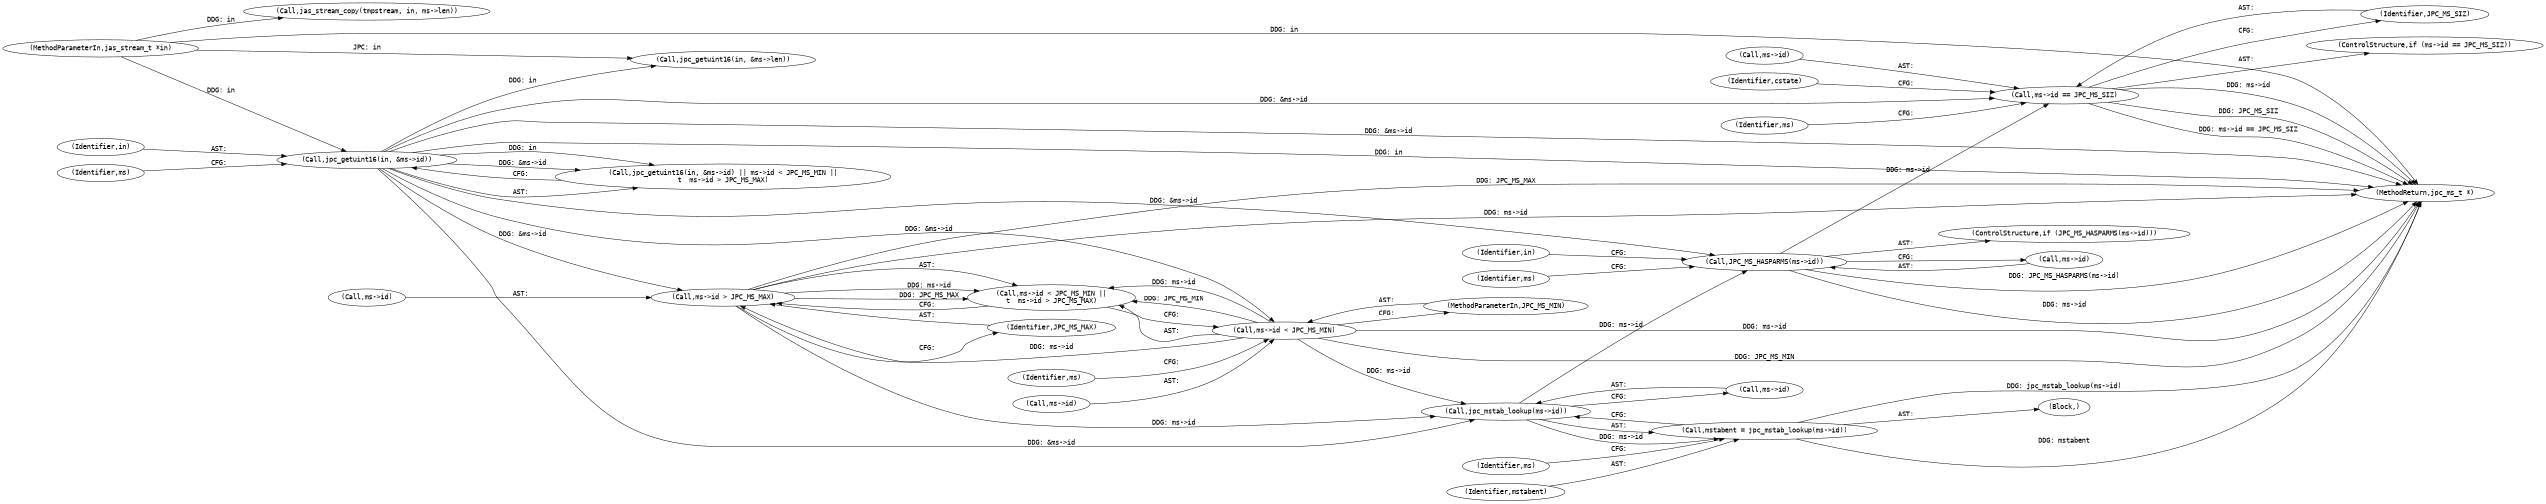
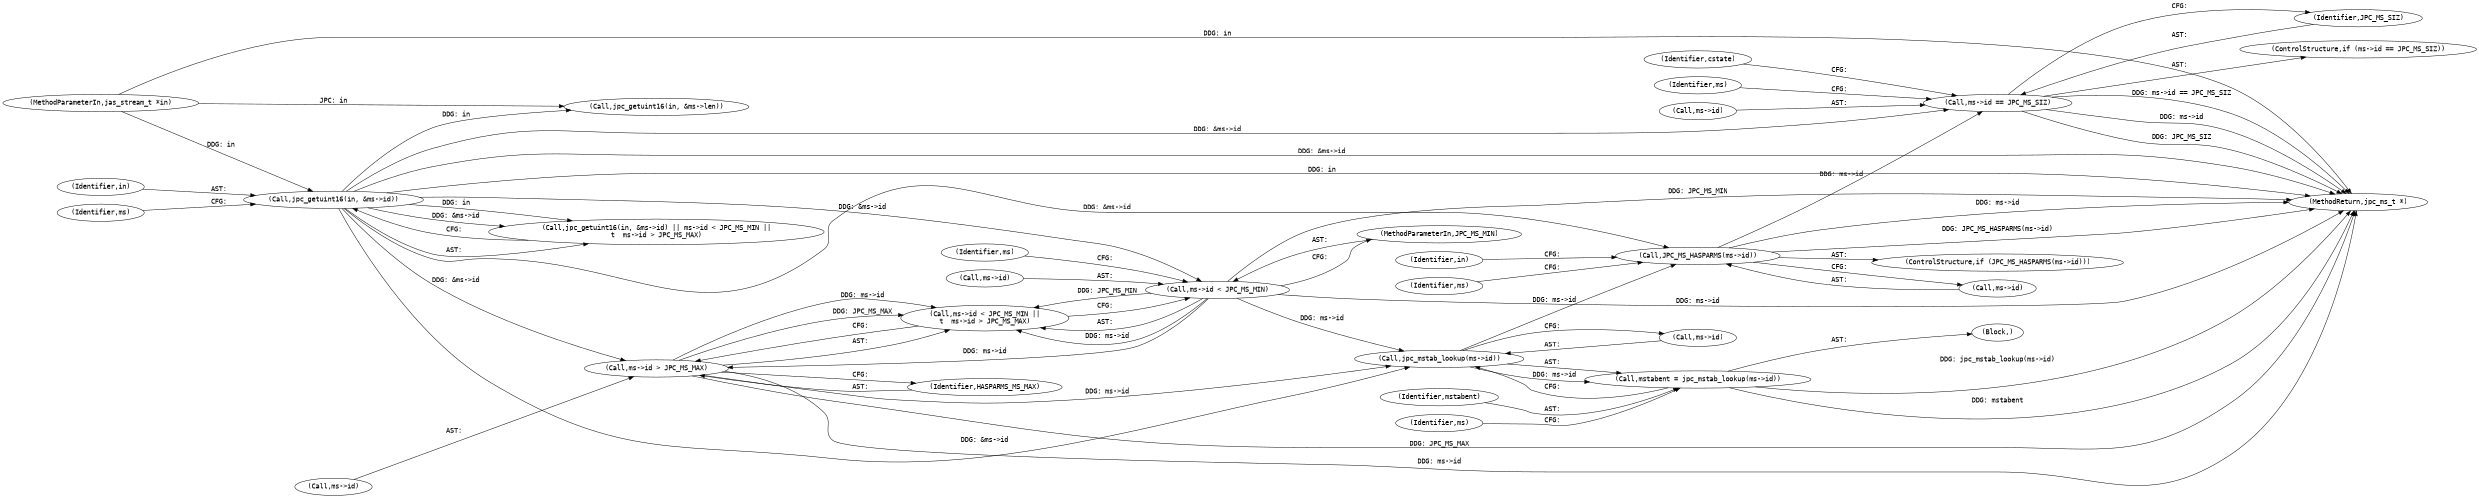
node "(Call,jas_stream_copy(tmpstream, in, ms->len))": removed
node "(Identifier,JPC_MS_MAX)": label "(Identifier,JPC_MS_MAX)" -> "(Identifier,HASPARMS_MS_MAX)"
